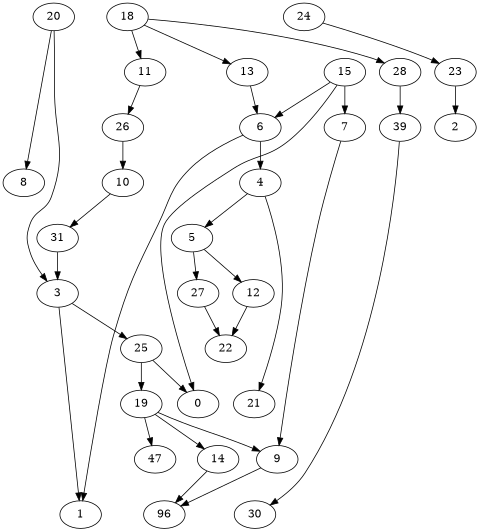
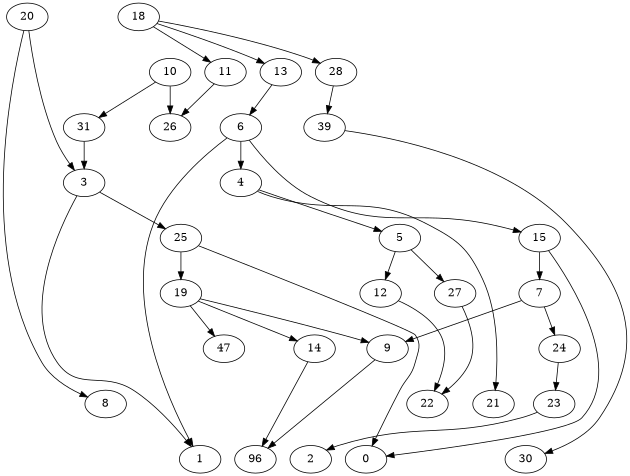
edge "15" -> "6": reversed
edge "26" -> "10": reversed
edge "7" -> "24": added
